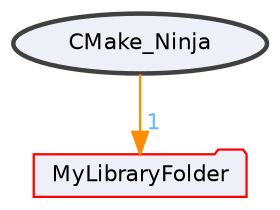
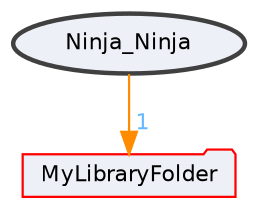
node "CMake_Ninja": label "CMake_Ninja" -> "Ninja_Ninja"
